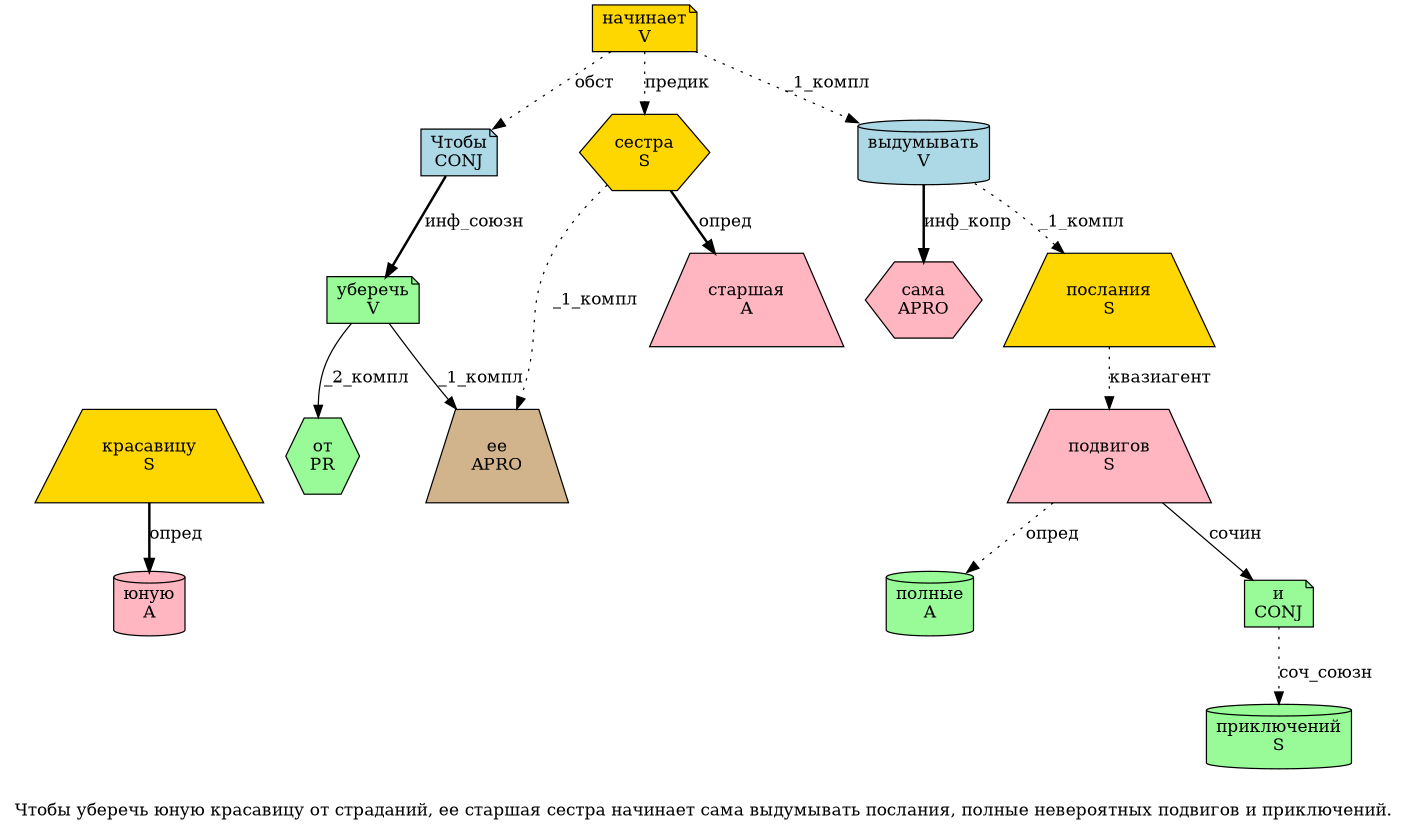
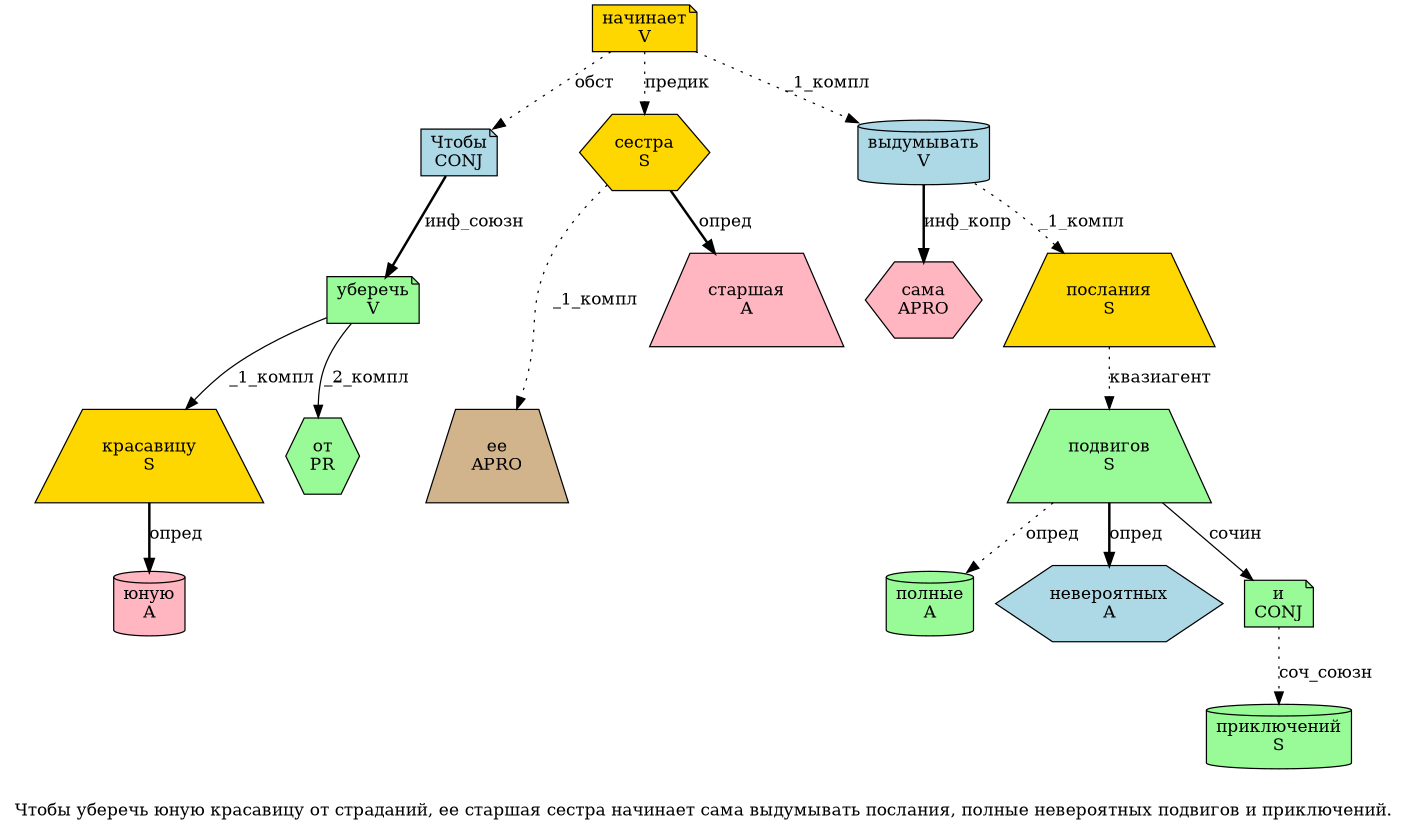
edge "уберечь V" -> "ее APRO": now "уберечь V" -> "красавицу S"
node "подвигов S": fillcolor lightpink -> palegreen
node "невероятных A": added
